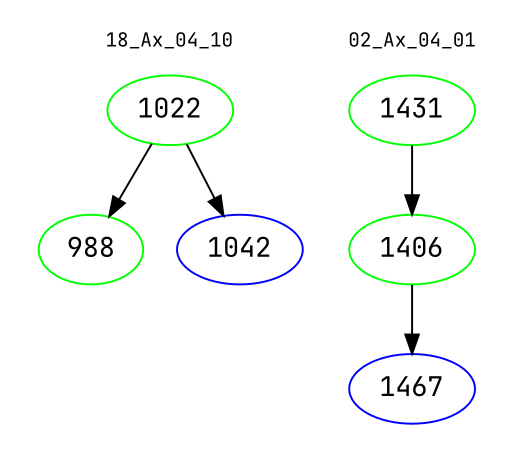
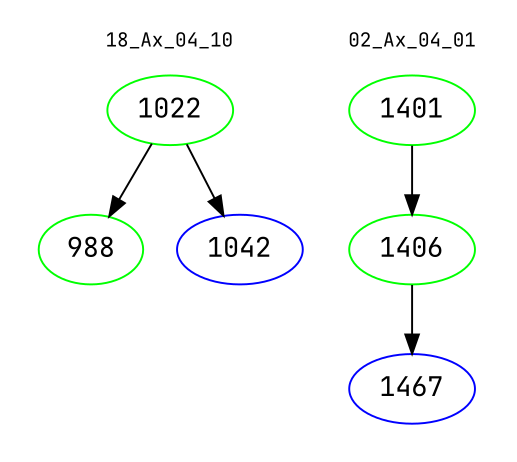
node "1431": label "1431" -> "1401"
